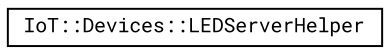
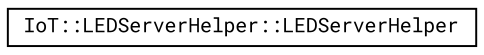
node "IoT::Devices::LEDServerHelper": label "IoT::Devices::LEDServerHelper" -> "IoT::LEDServerHelper::LEDServerHelper"
